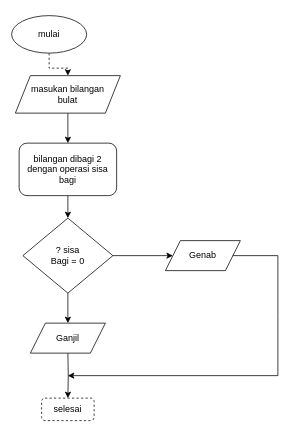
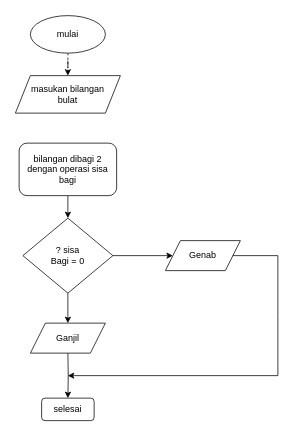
node "mulai": moved (49, 34) -> (68, 34)
edge "masukan bilangan bulat" -> "bilangan dibagi 2 dengan operasi sisa bagi": removed
node "selesai": style dashed -> solid
